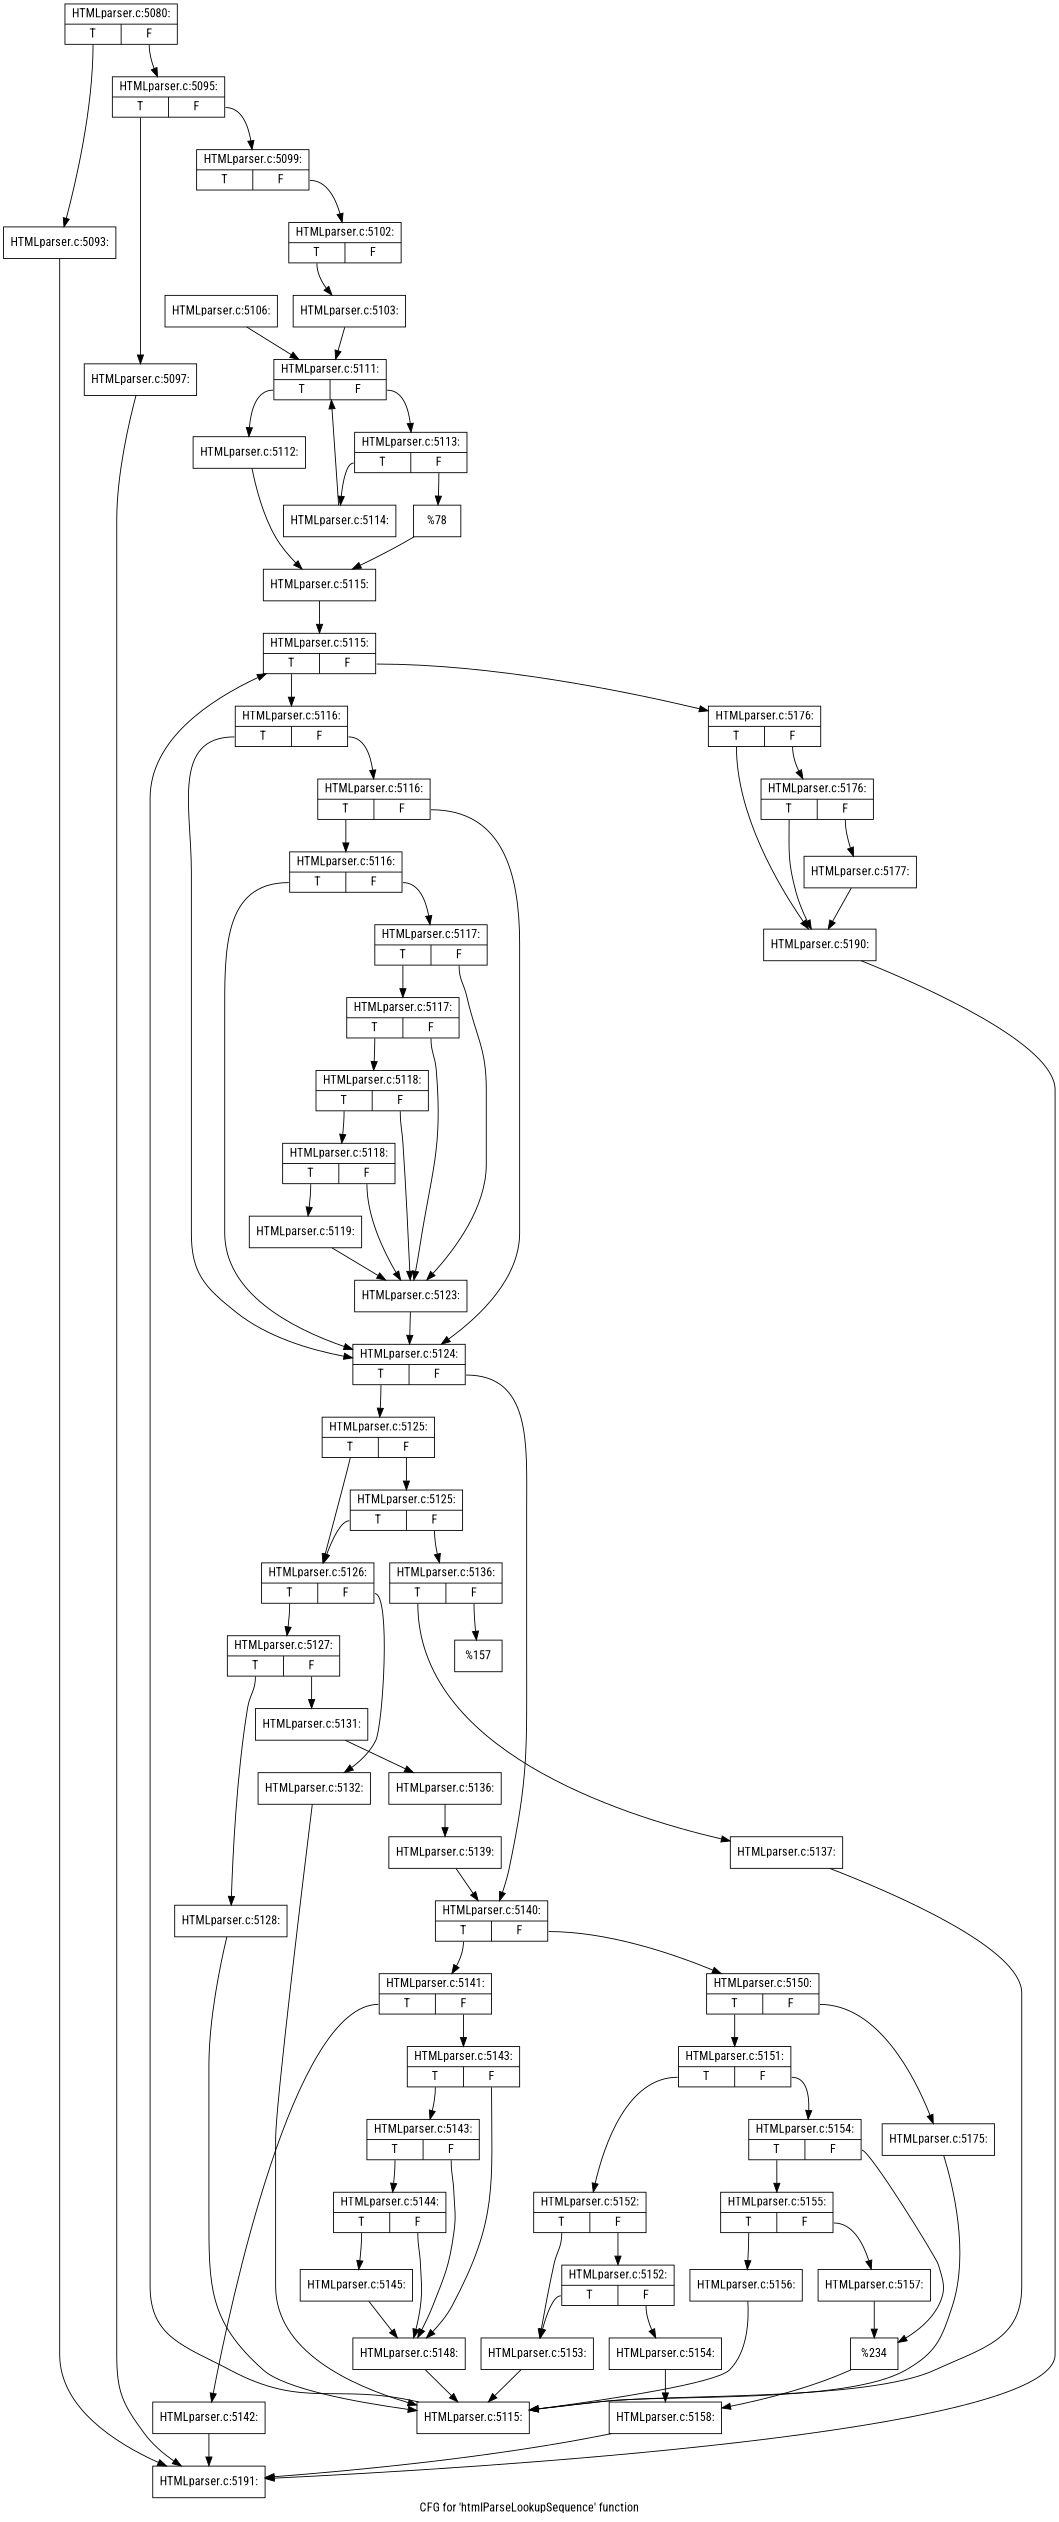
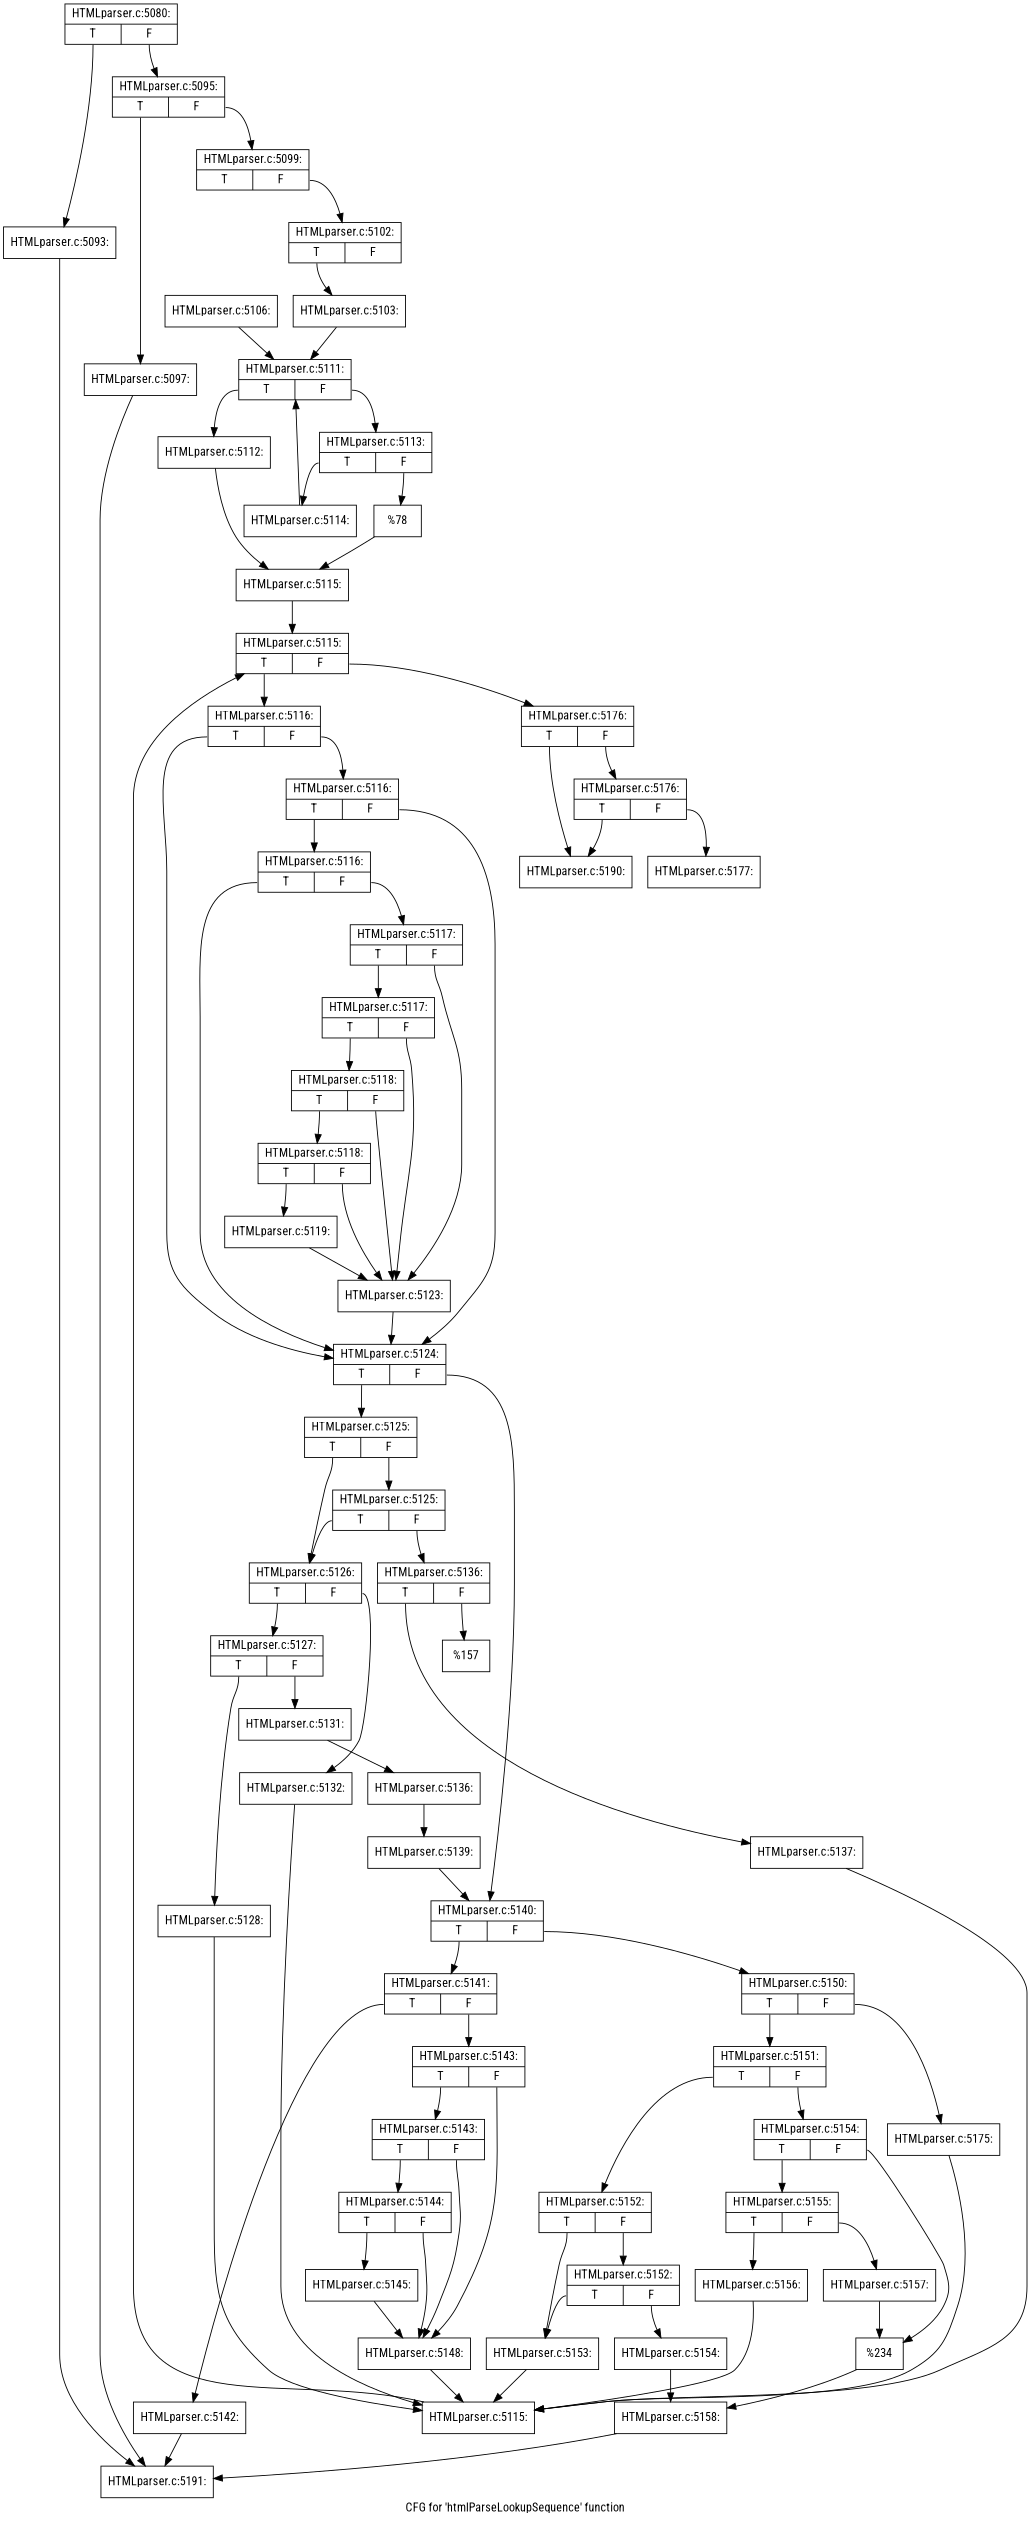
edge "HTMLparser.c:5177:" -> "HTMLparser.c:5190:": removed
edge "HTMLparser.c:5190:" -> "HTMLparser.c:5191:": removed
